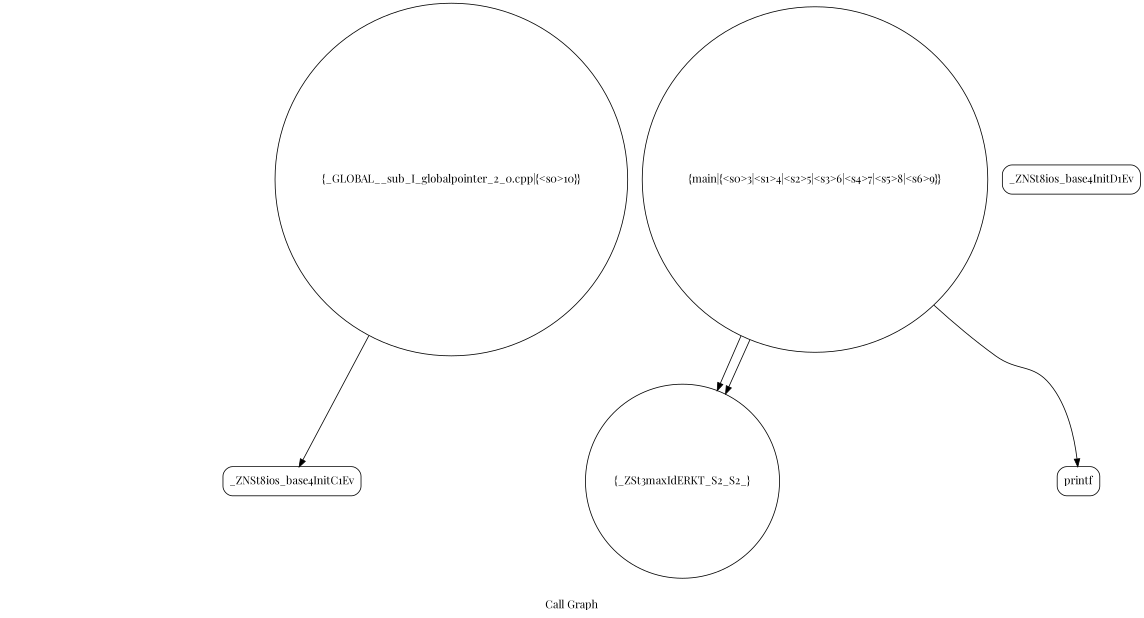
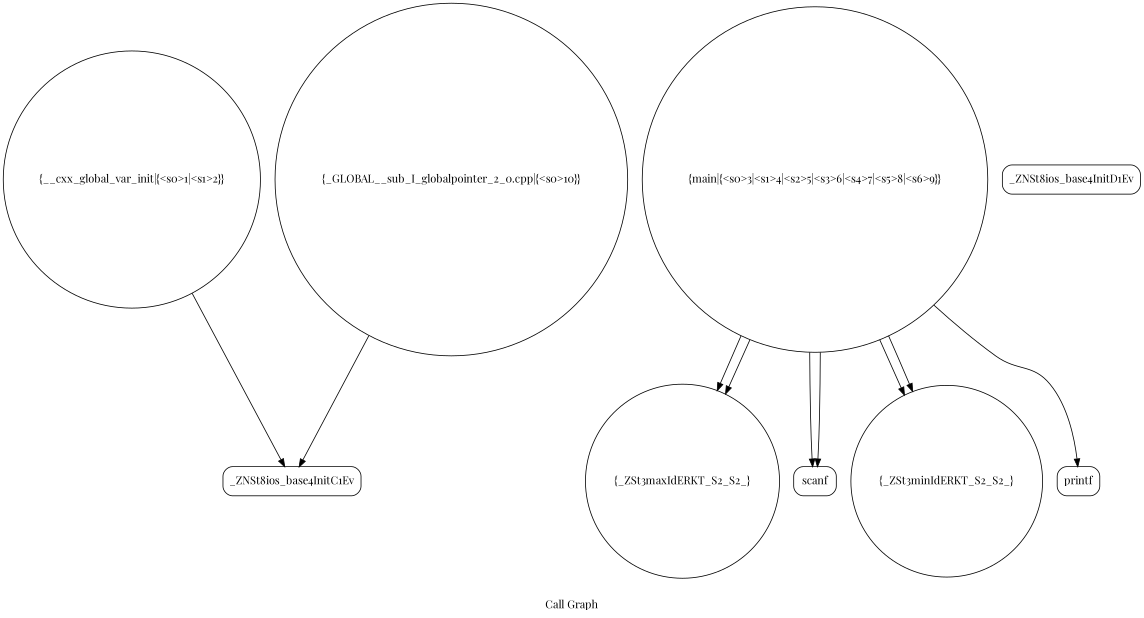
node "{__cxx_global_var_init|{<s0>1|<s1>2}}": added
node "scanf": added
node "{_ZSt3minIdERKT_S2_S2_}": added
